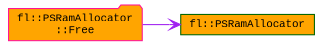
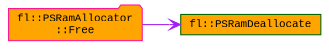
node "fl::PSRamAllocator": label "fl::PSRamAllocator" -> "fl::PSRamDeallocate"
